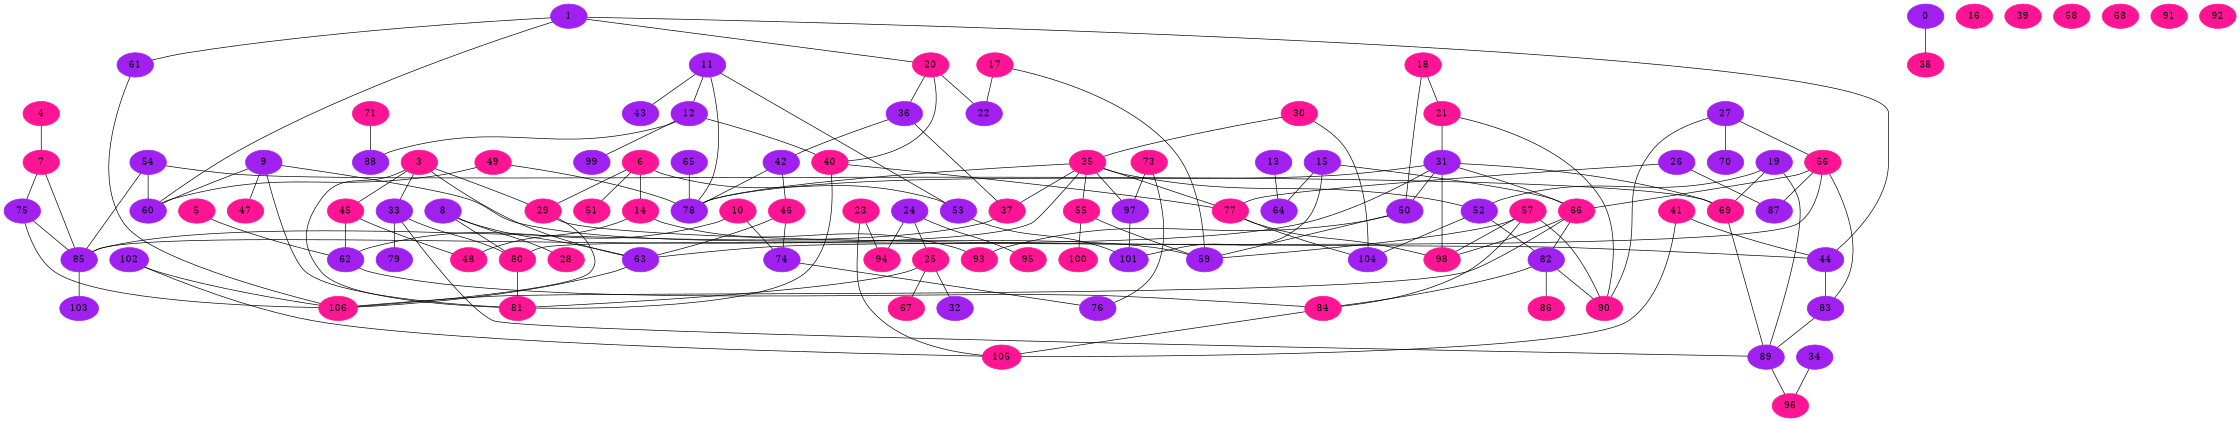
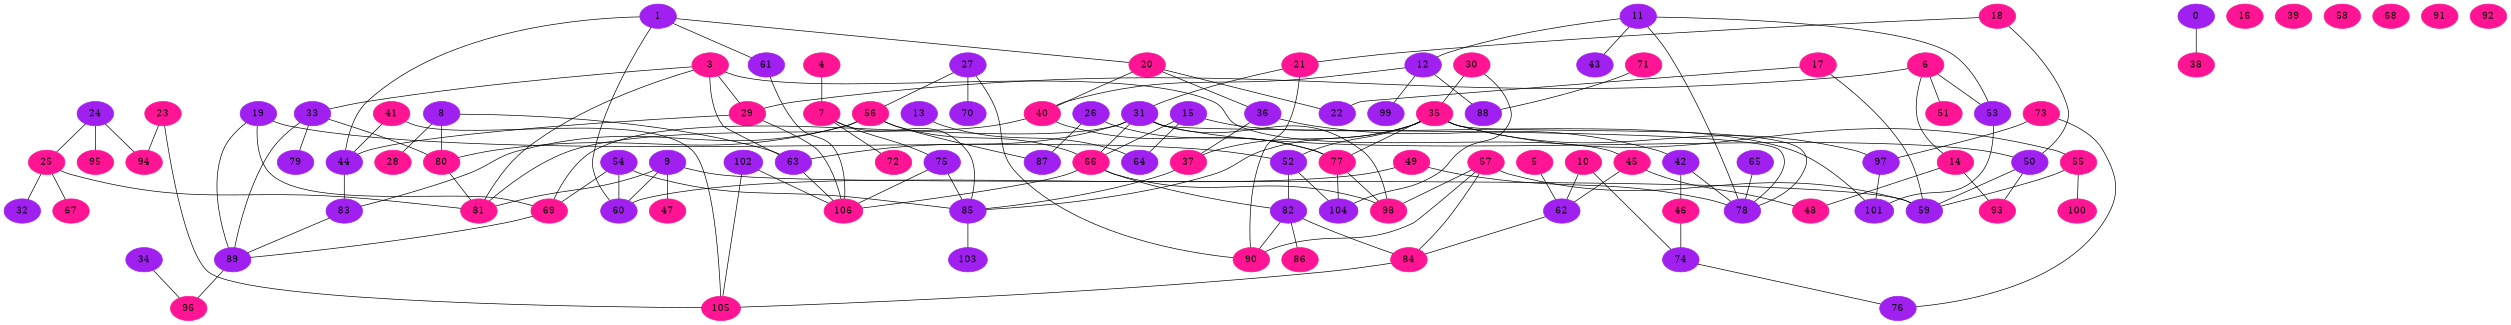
node "72": added
edge "46" -- "63": removed
